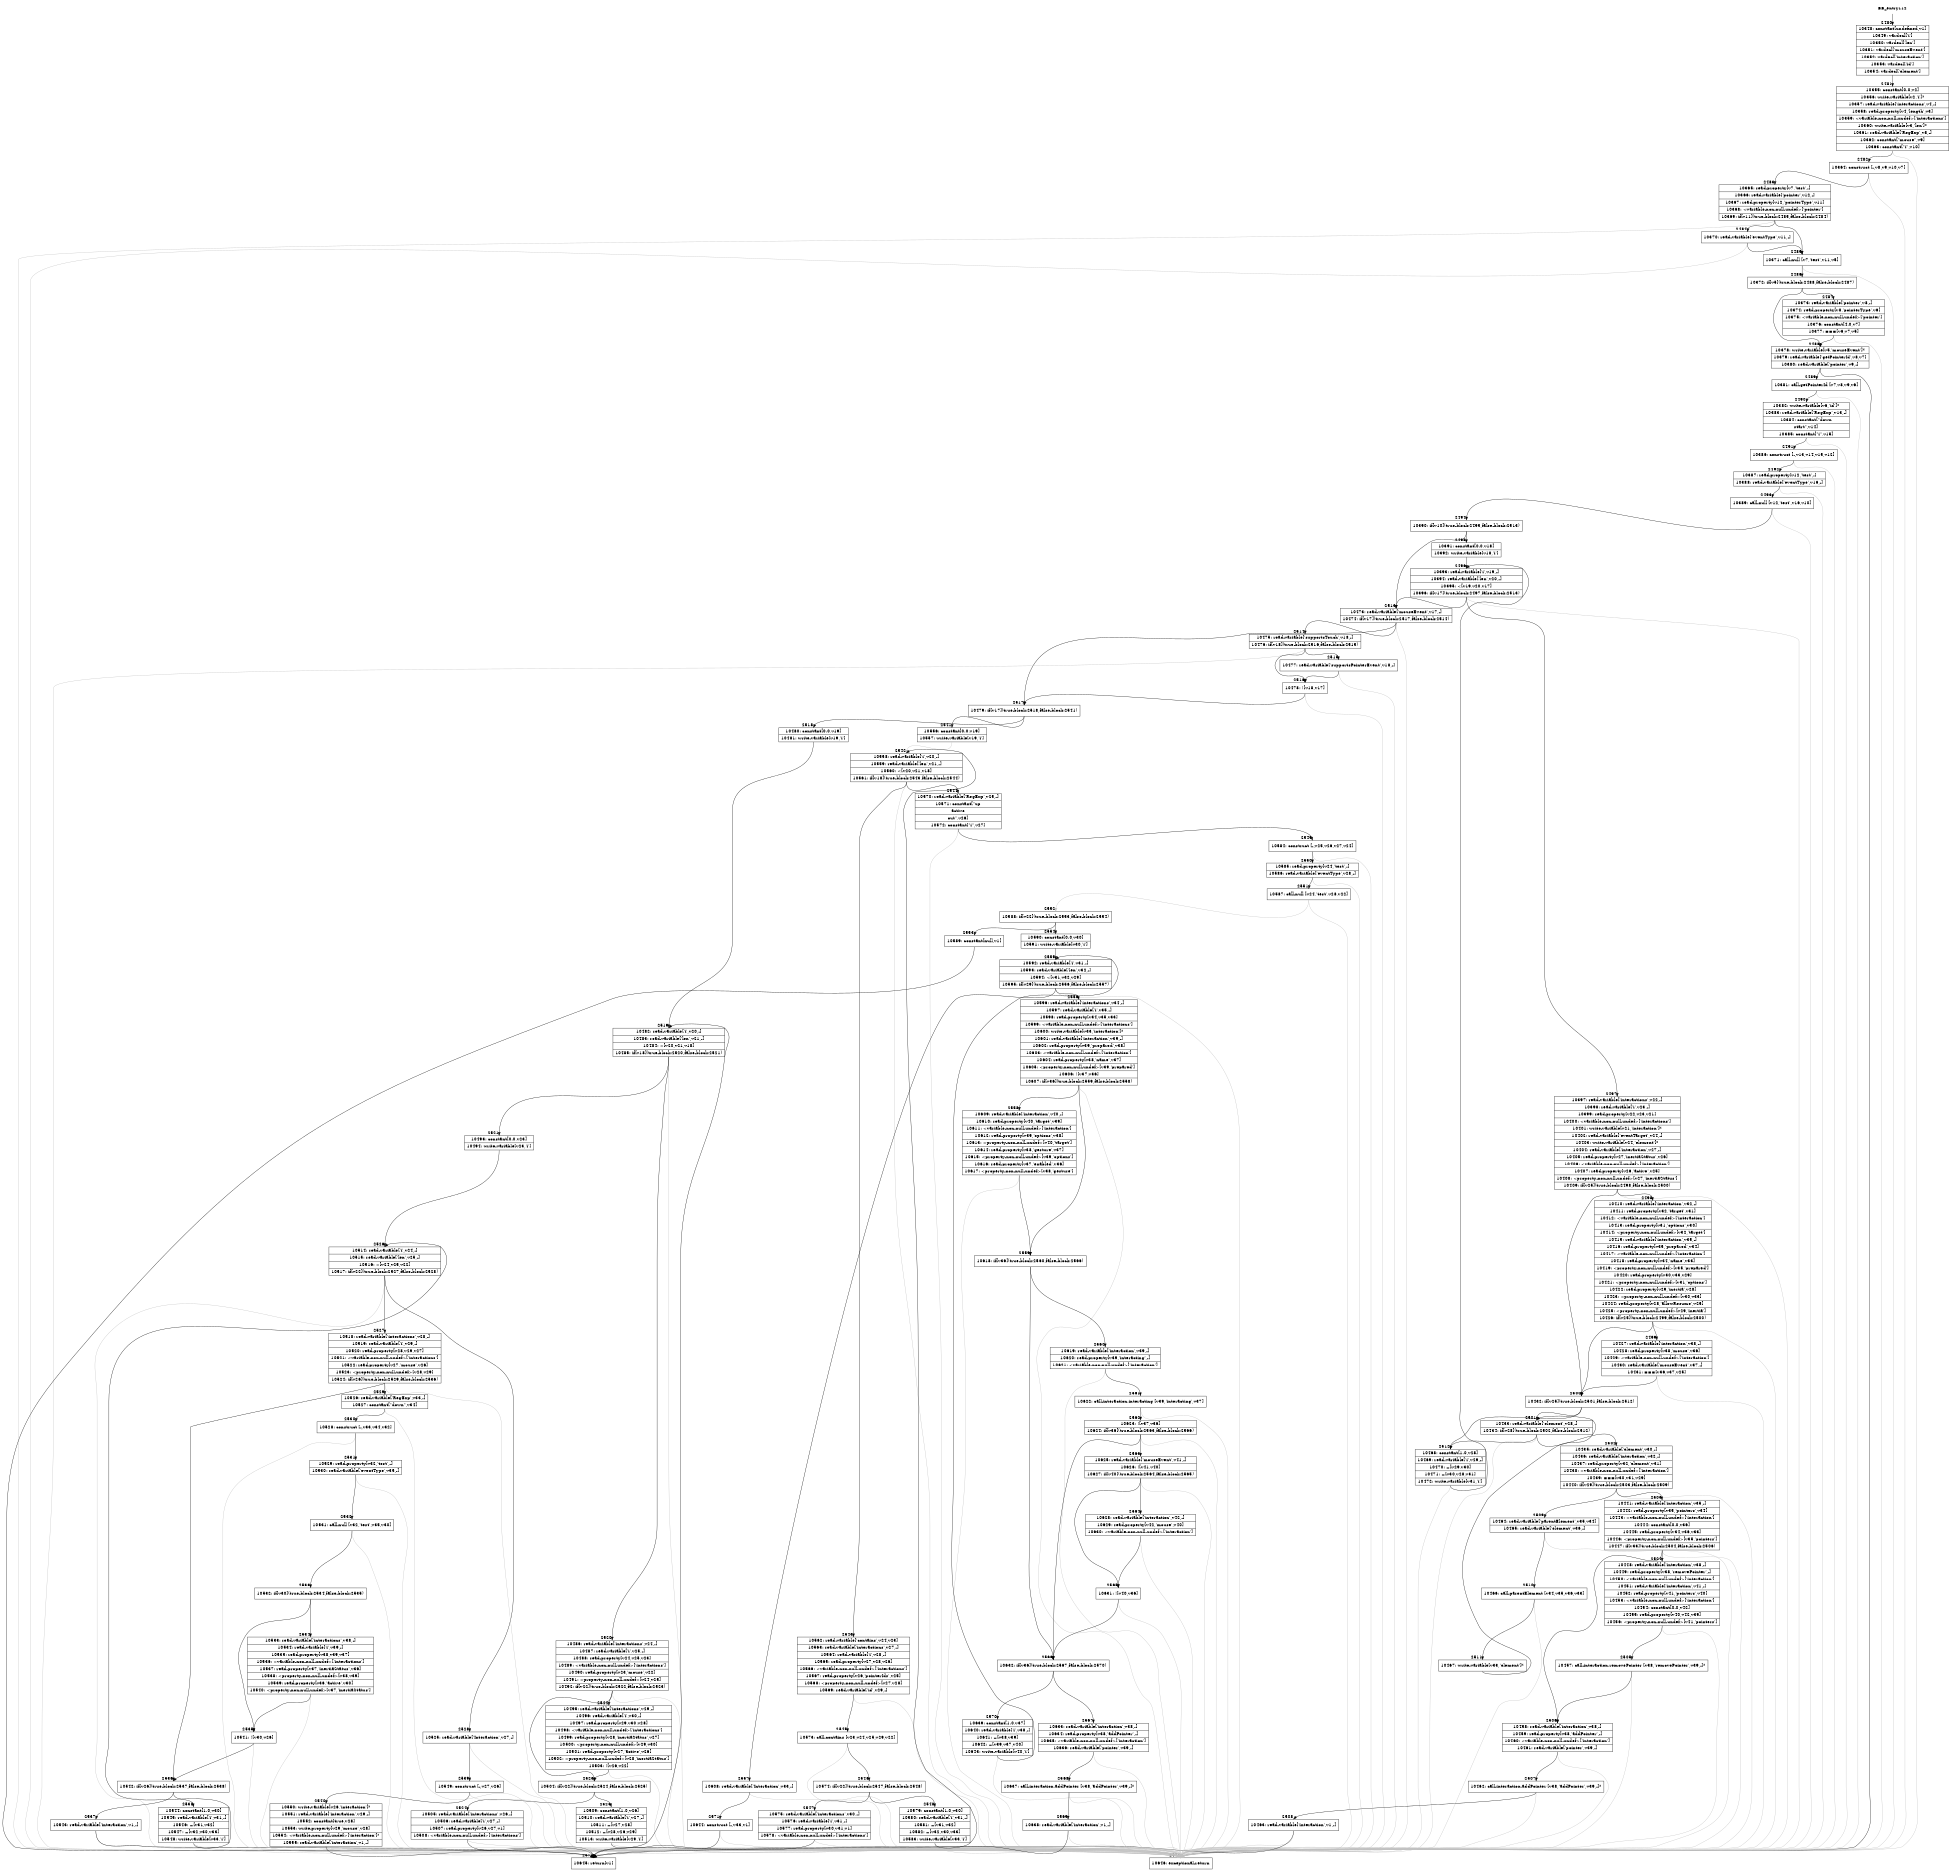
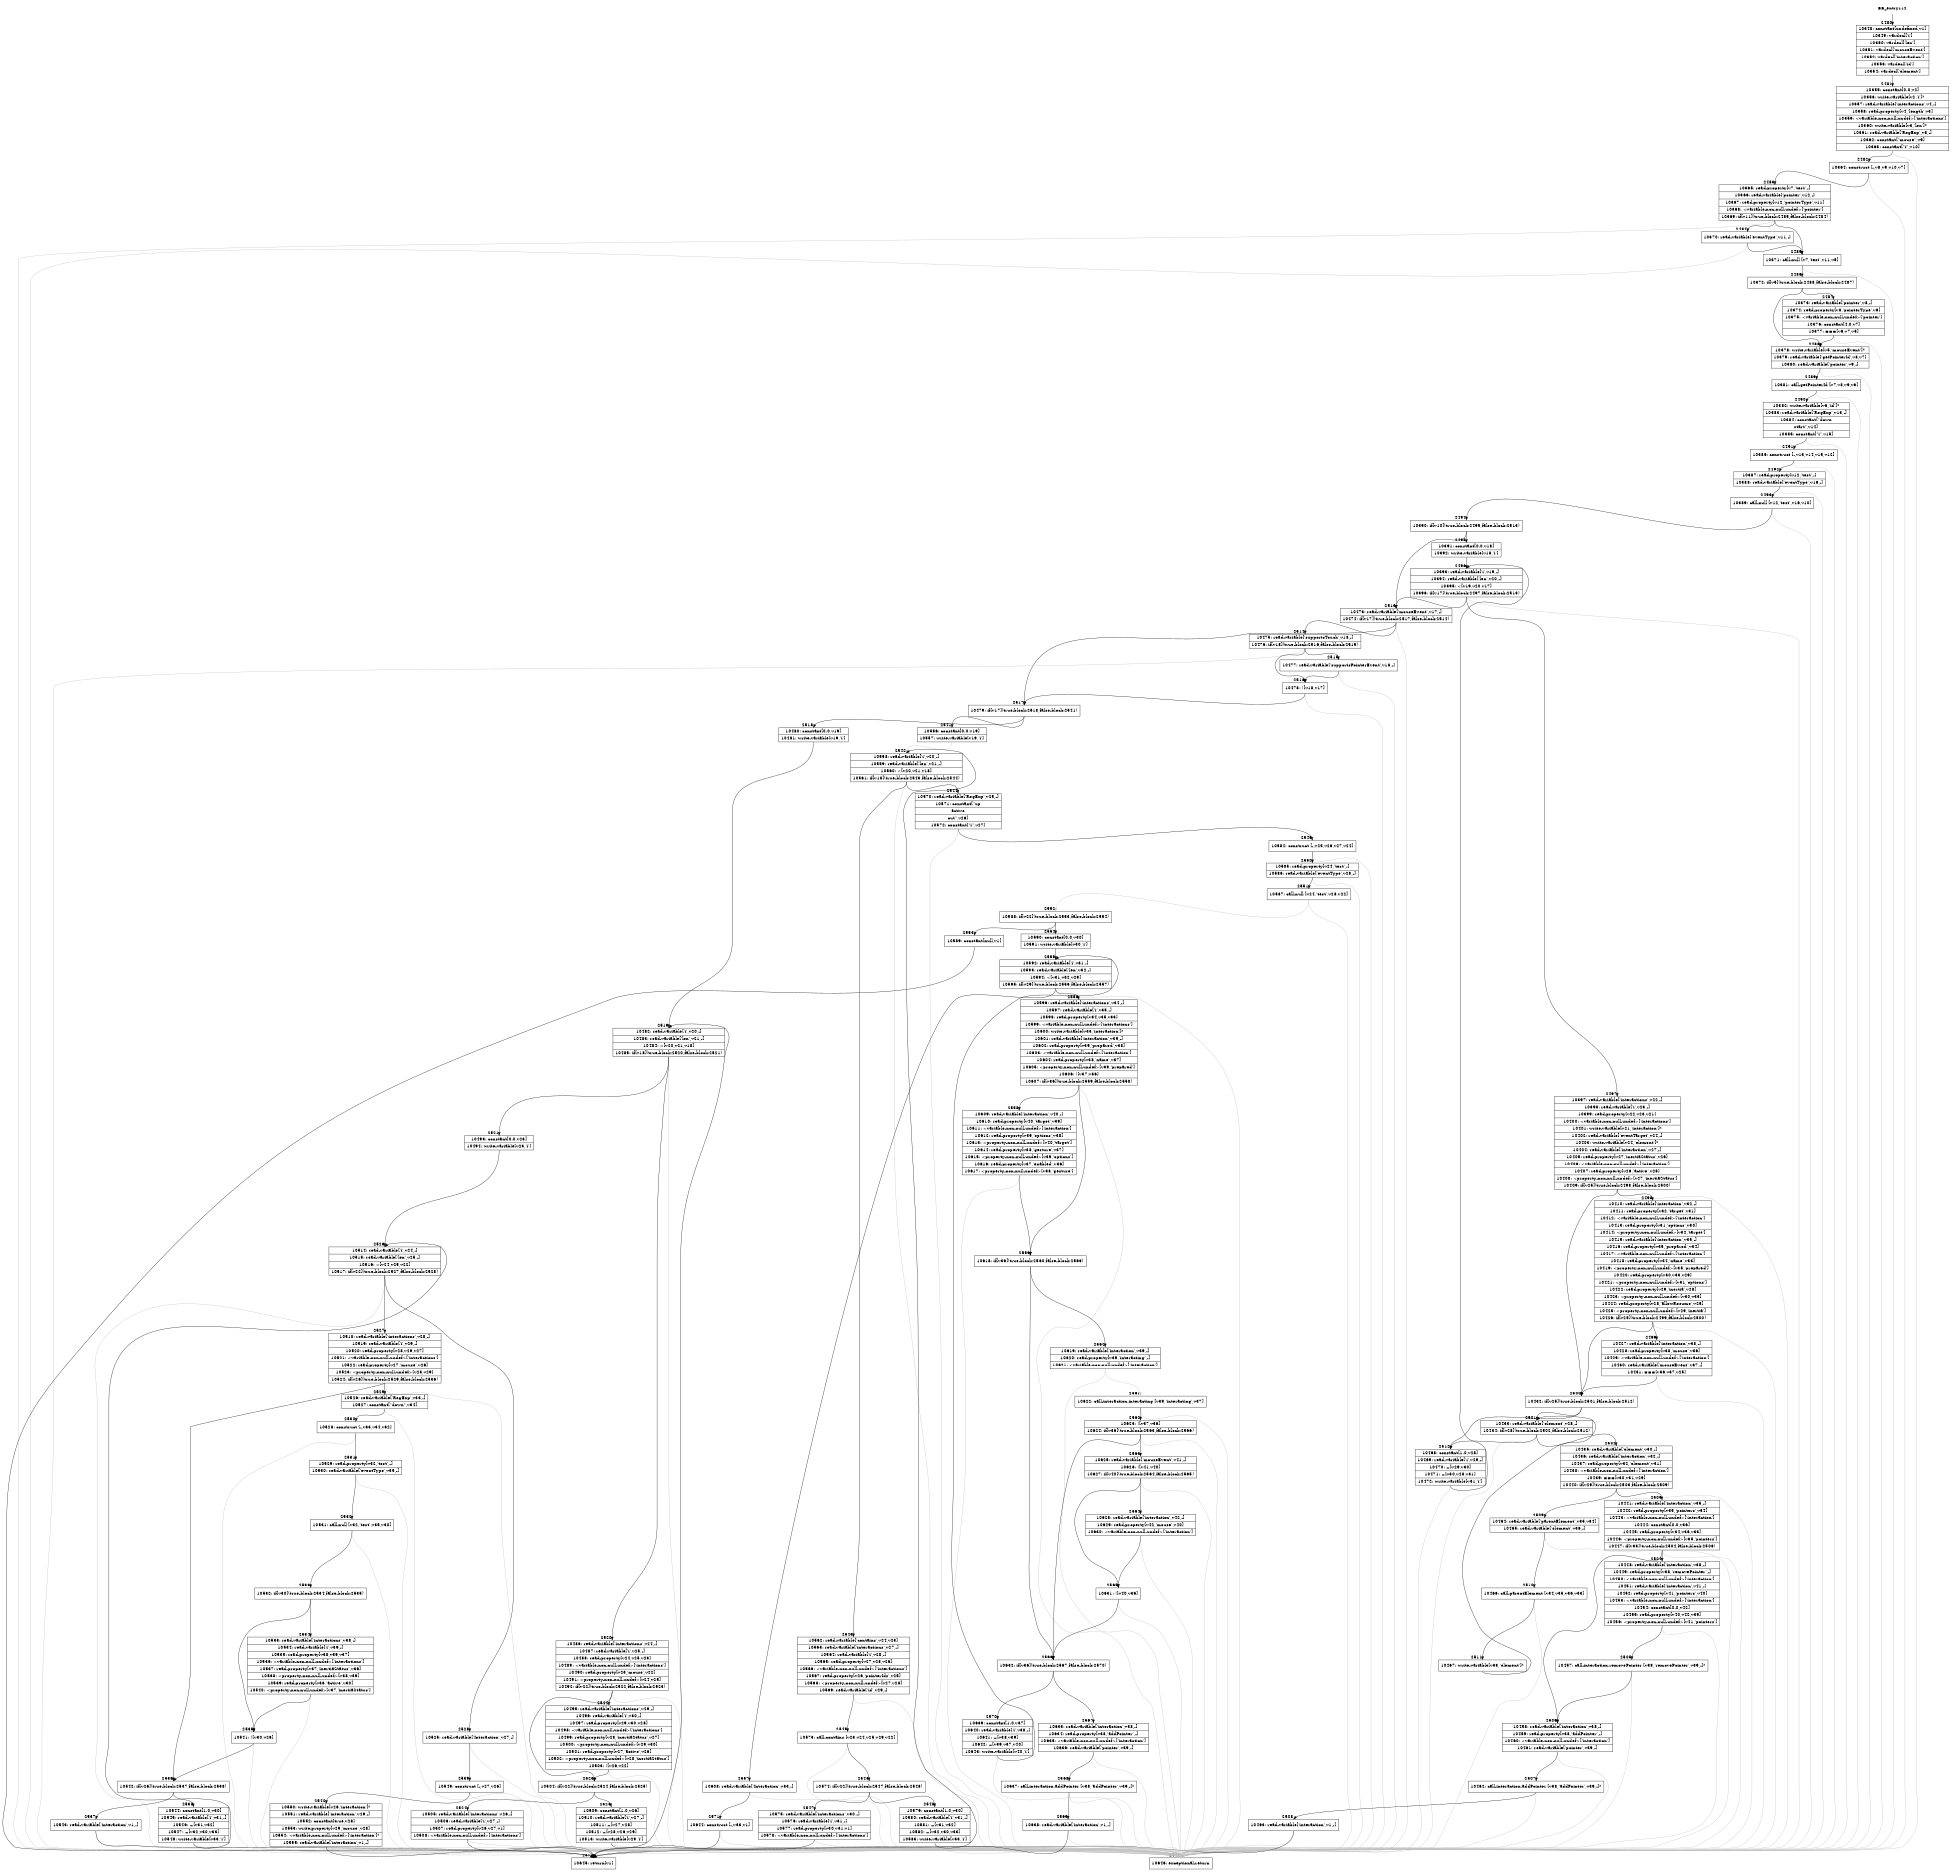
edge "10619: read-variable['interaction',v39,-]" -> "10622: call-interaction.interacting [v39,'interacting',v37]": color black -> gray
edge "10378: write-variable[v5,'mouseEvent']*" -> "10646: exceptional-return": color black -> gray
